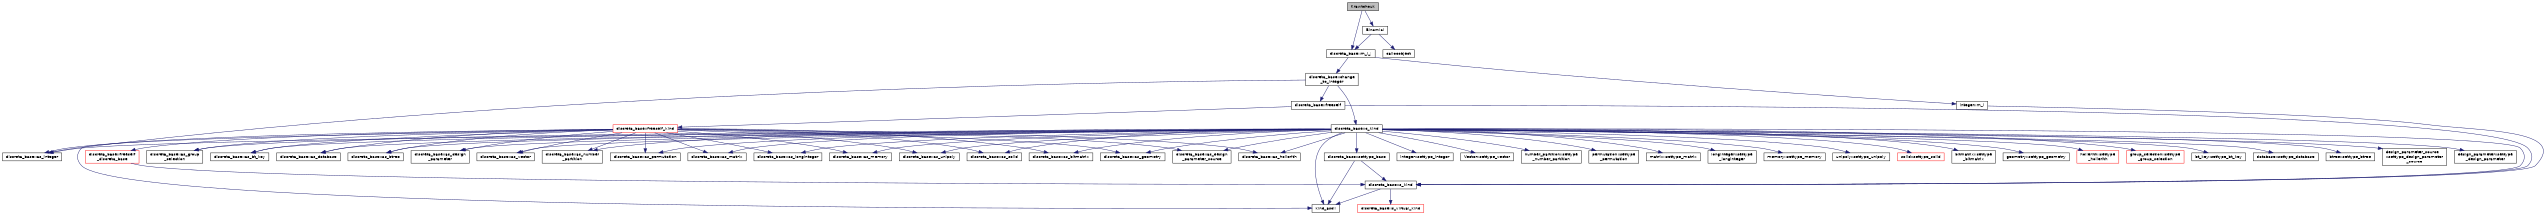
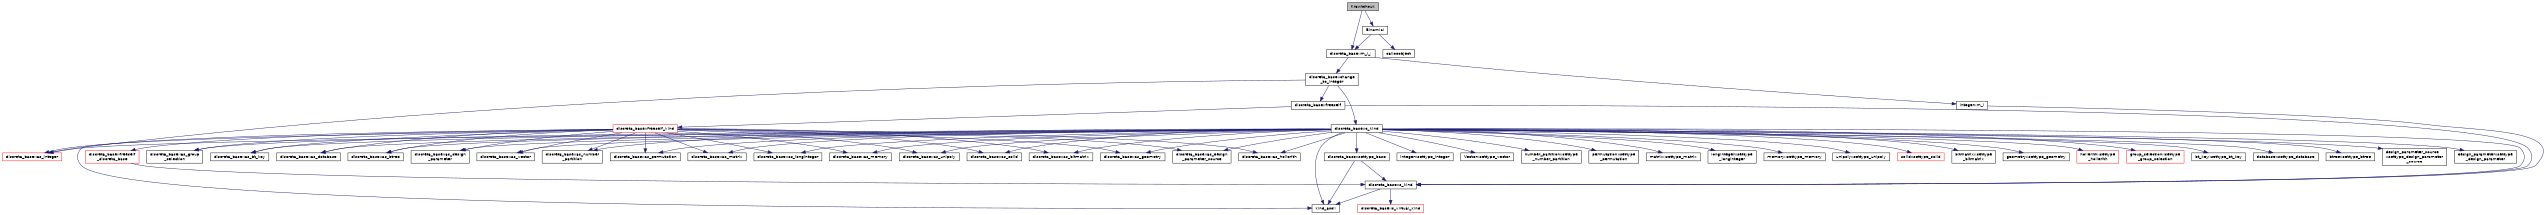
node "discreta_base::as_integer": color black -> red
